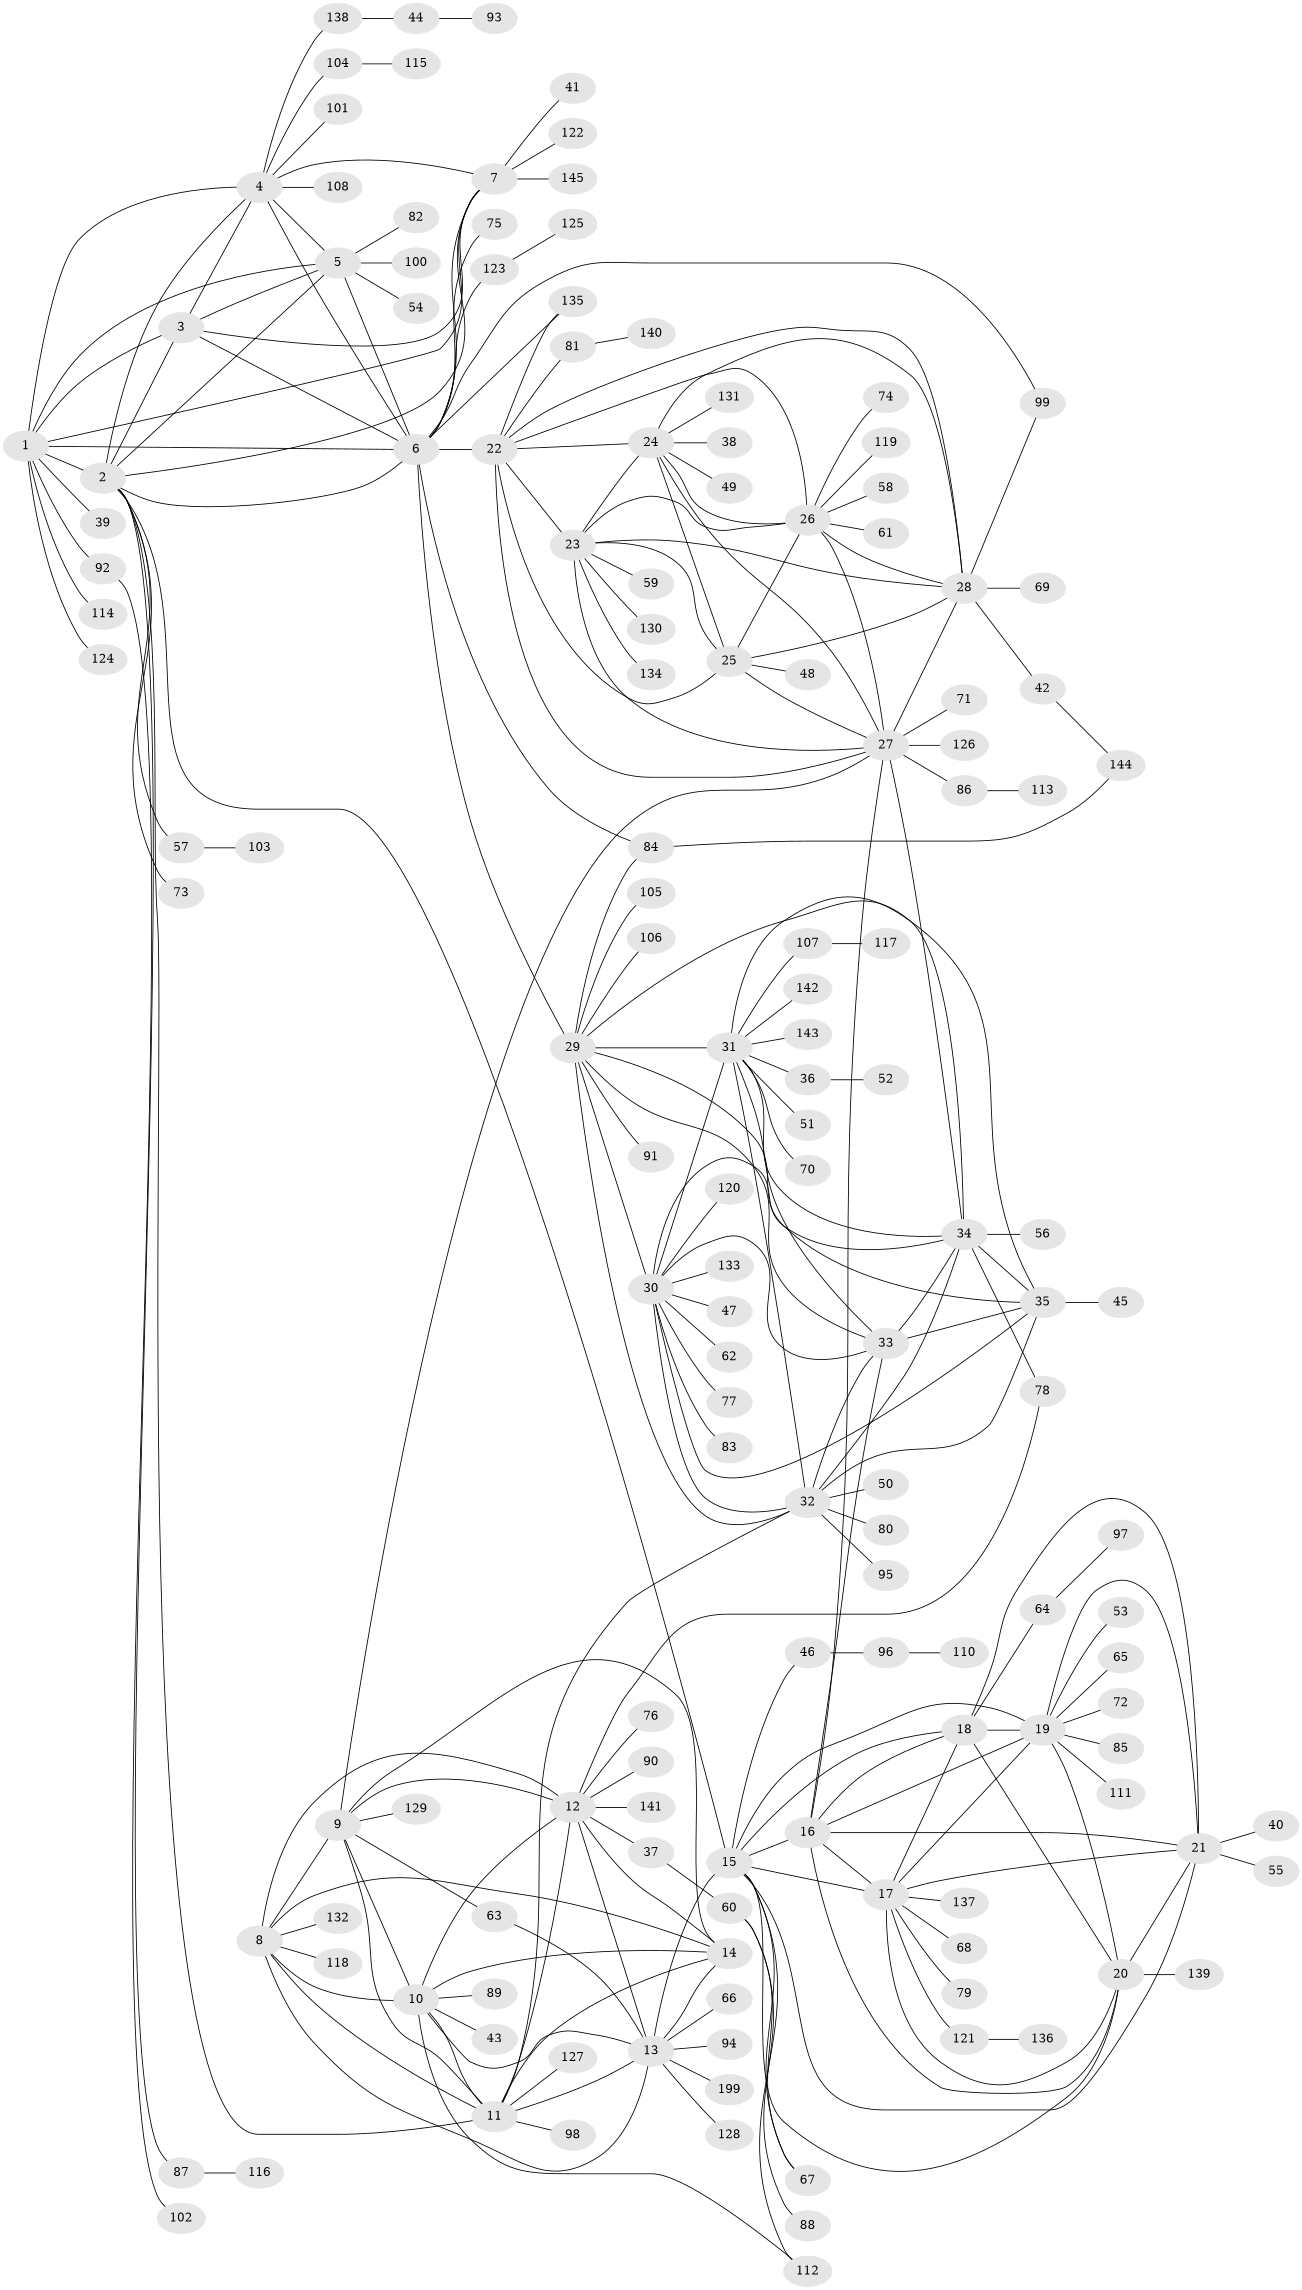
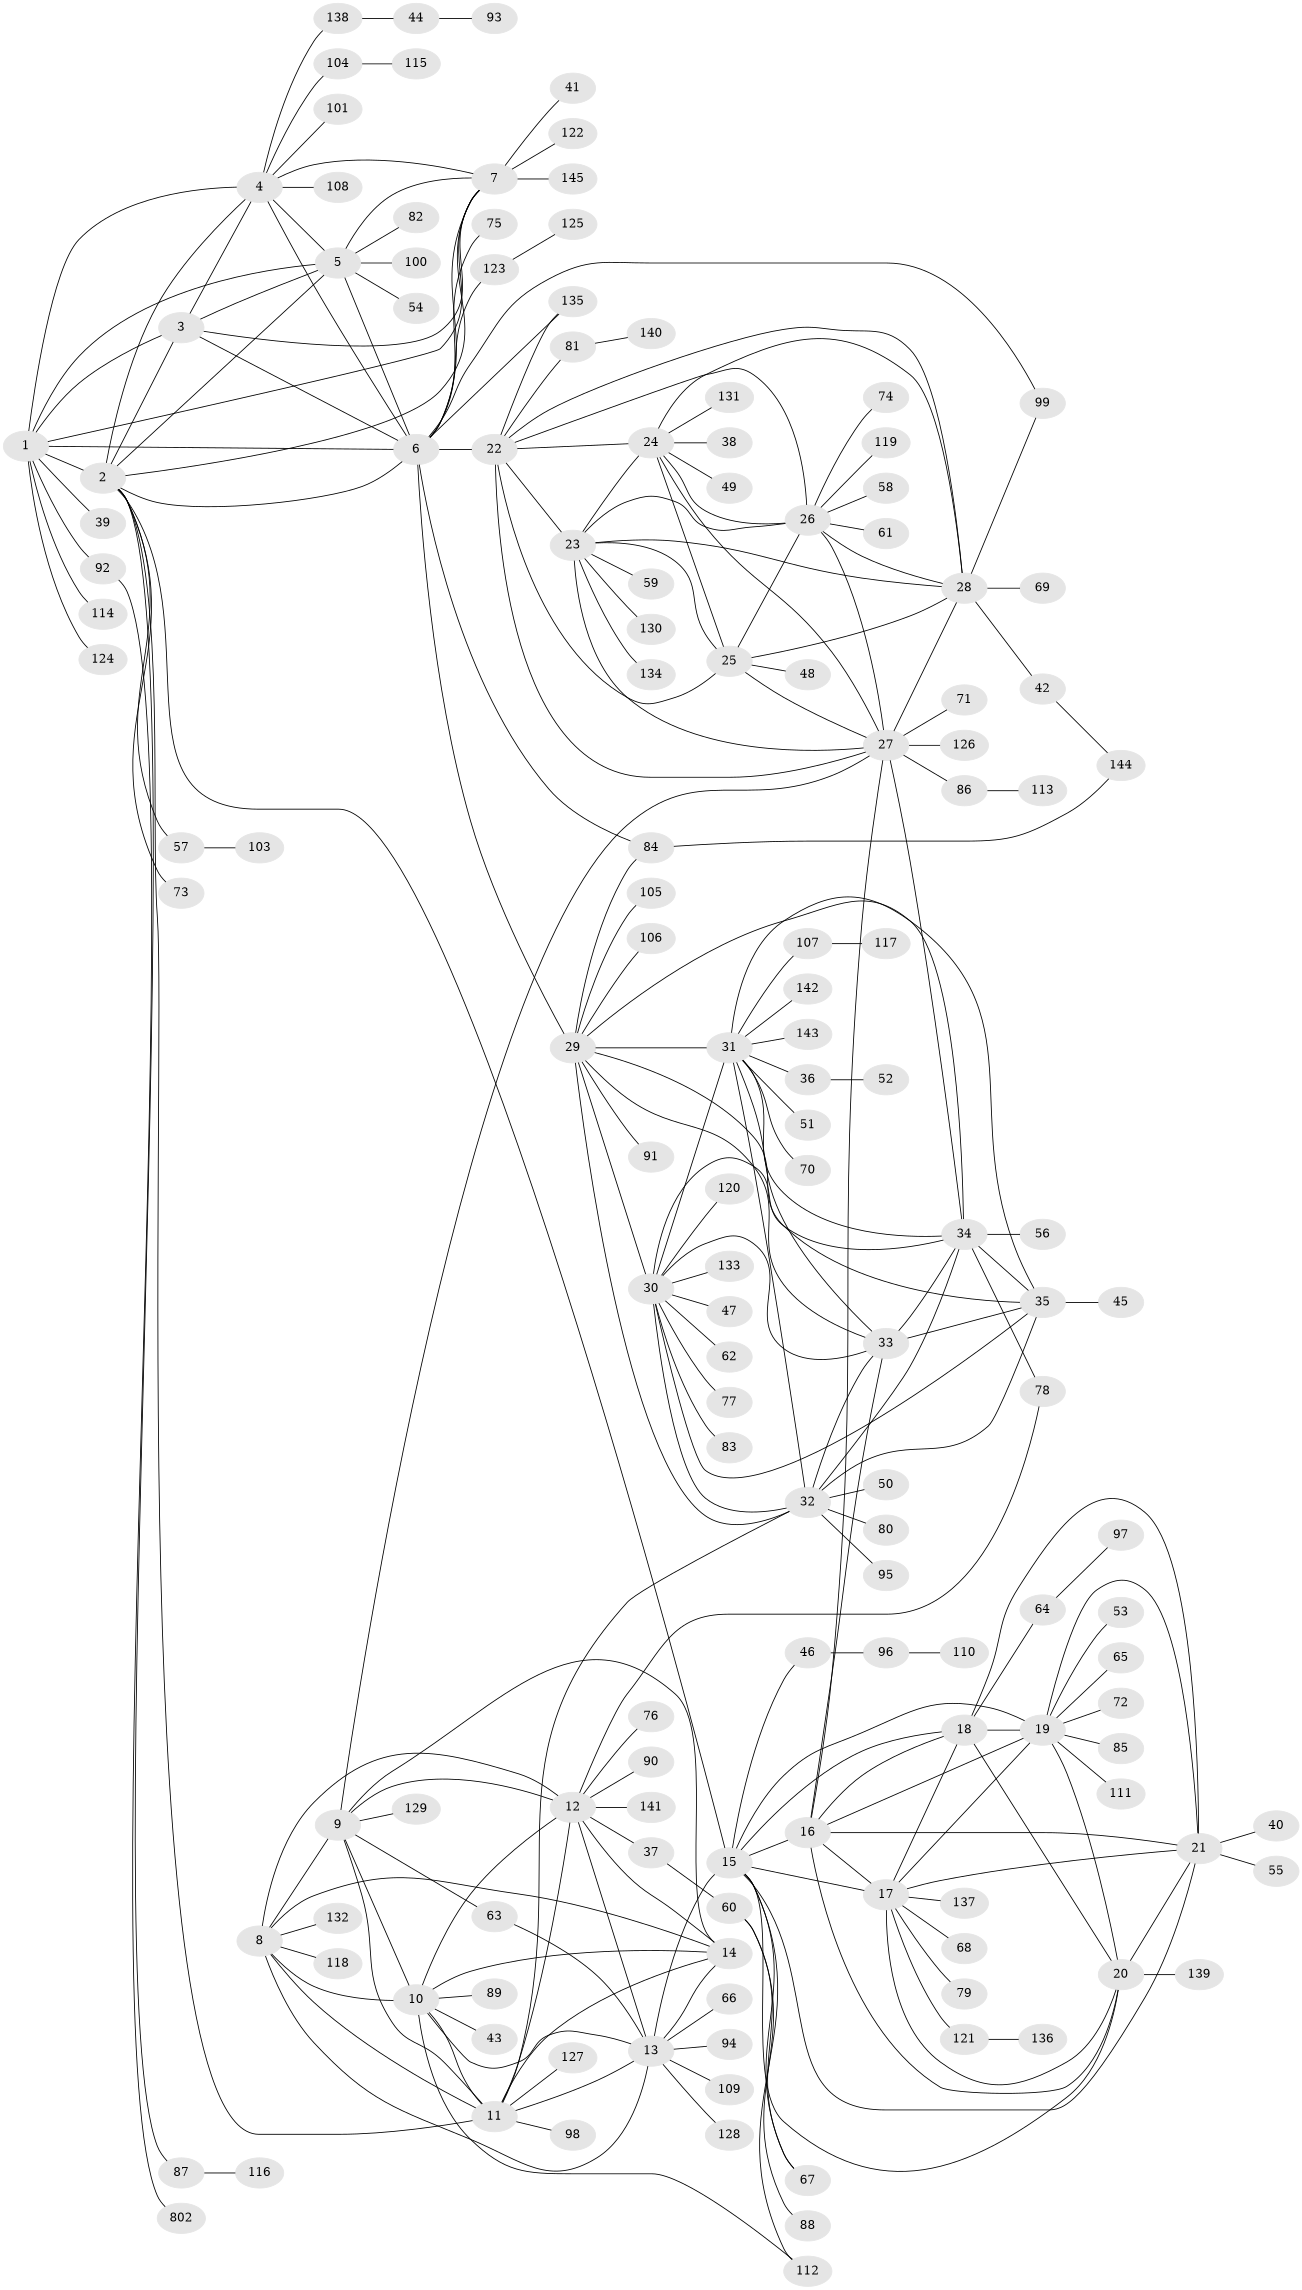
edge "7" -- "5": added
node "199": label "199" -> "109"
node "102": label "102" -> "802"
